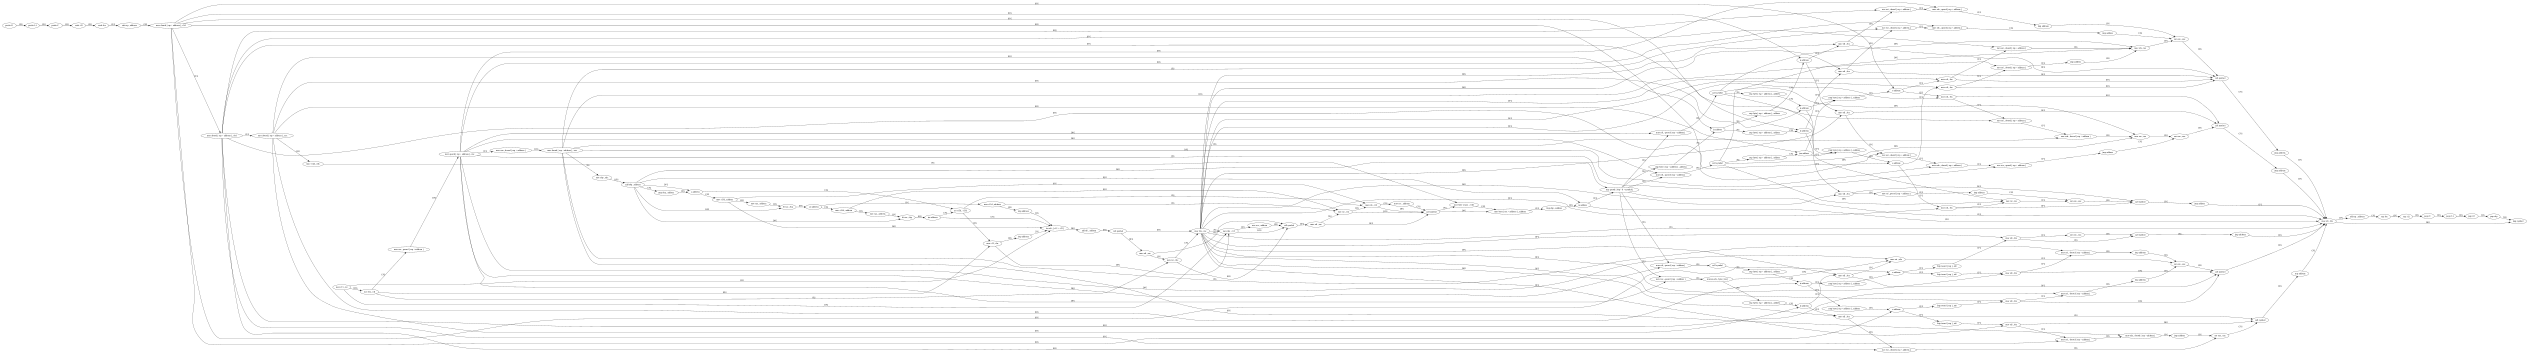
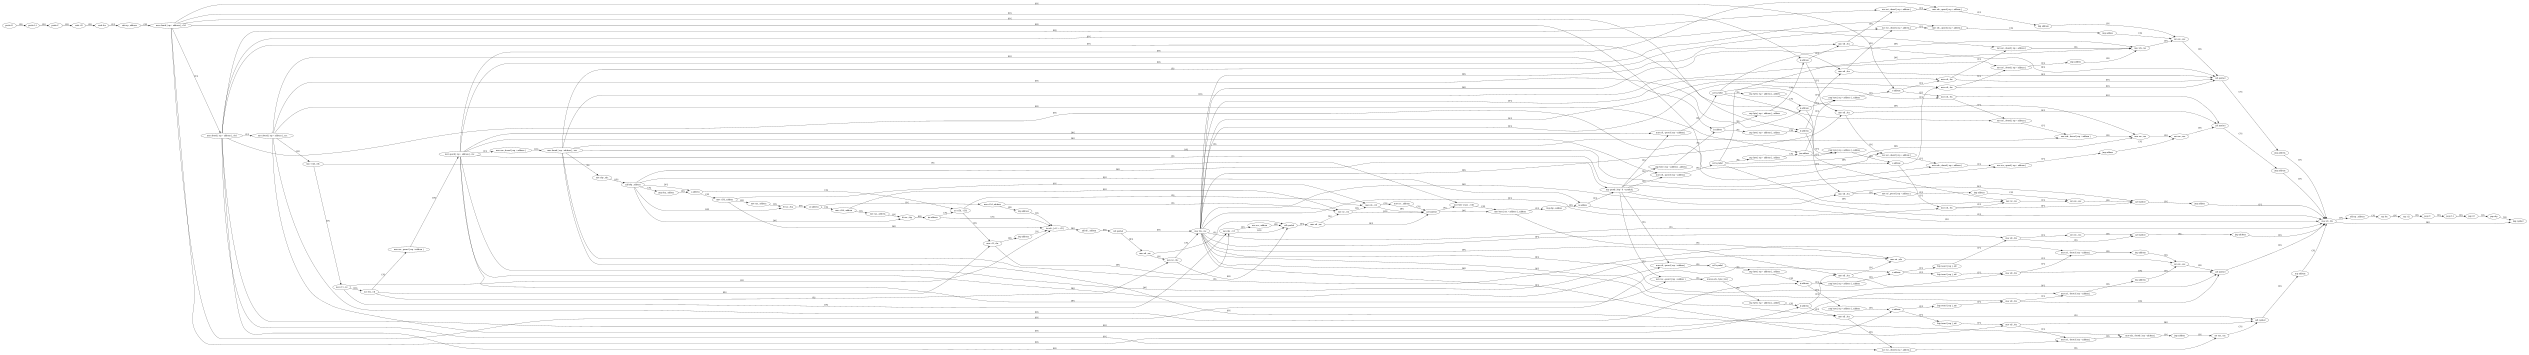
edge "mov r14d , edx" -> "mov r15 , rsi": added, label "CFG"
edge "mov rbx , rax" -> "mov rdx , r15": removed, label "CFG"
edge "movsx edx , byte [ rax ]" -> "mov esi , edx": now "mov byte [ rax + address ] , address" -> "mov esi , edx"
